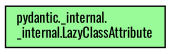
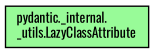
node "pydantic._internal. _internal.LazyClassAttribute": label "pydantic._internal. _internal.LazyClassAttribute" -> "pydantic._internal. _utils.LazyClassAttribute"
